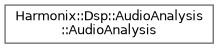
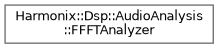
node "Harmonix::Dsp::AudioAnalysis ::AudioAnalysis": label "Harmonix::Dsp::AudioAnalysis ::AudioAnalysis" -> "Harmonix::Dsp::AudioAnalysis ::FFFTAnalyzer"
